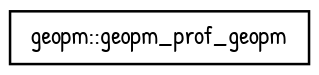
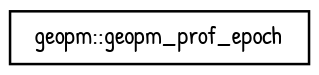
node "geopm::geopm_prof_geopm": label "geopm::geopm_prof_geopm" -> "geopm::geopm_prof_epoch"
